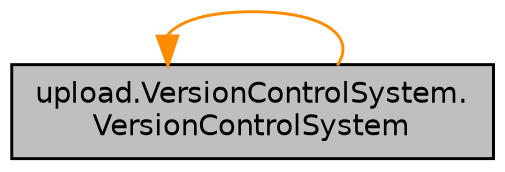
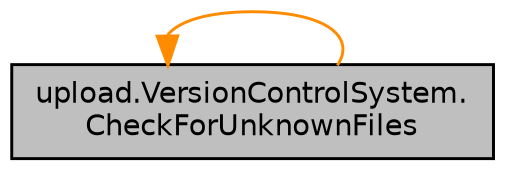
node "upload.VersionControlSystem. VersionControlSystem": label "upload.VersionControlSystem. VersionControlSystem" -> "upload.VersionControlSystem. CheckForUnknownFiles"
